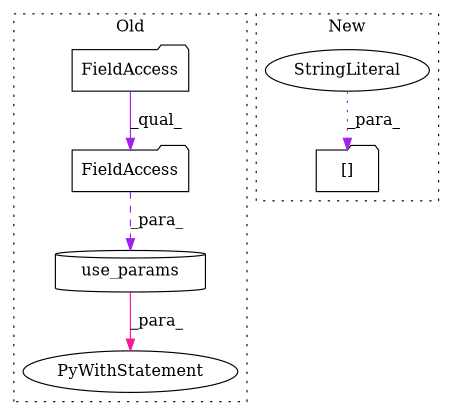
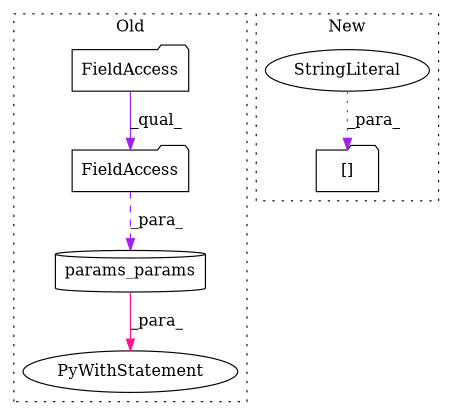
node "use_params": label "use_params" -> "params_params"
